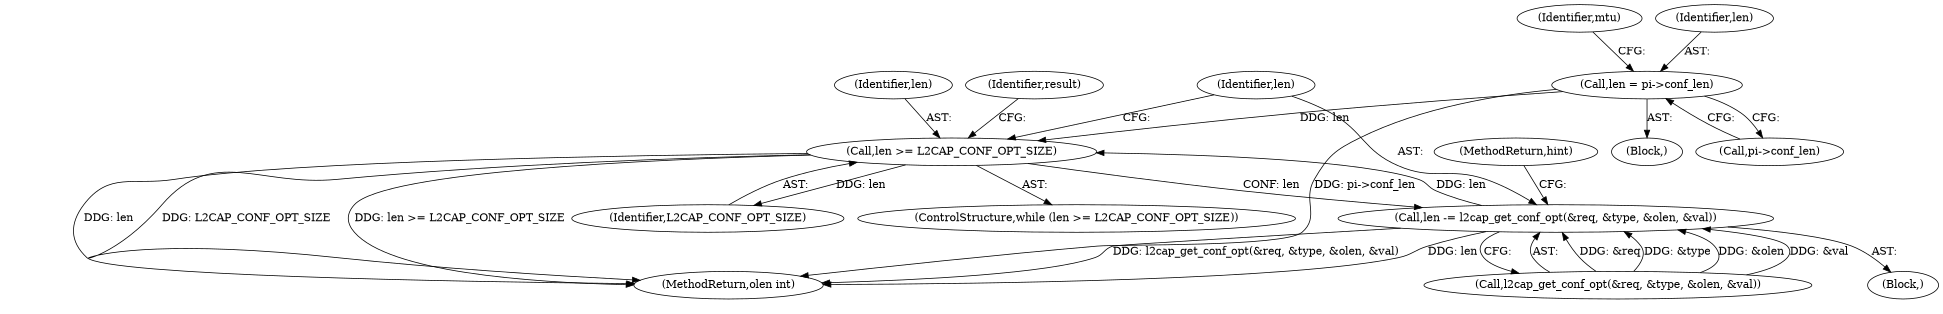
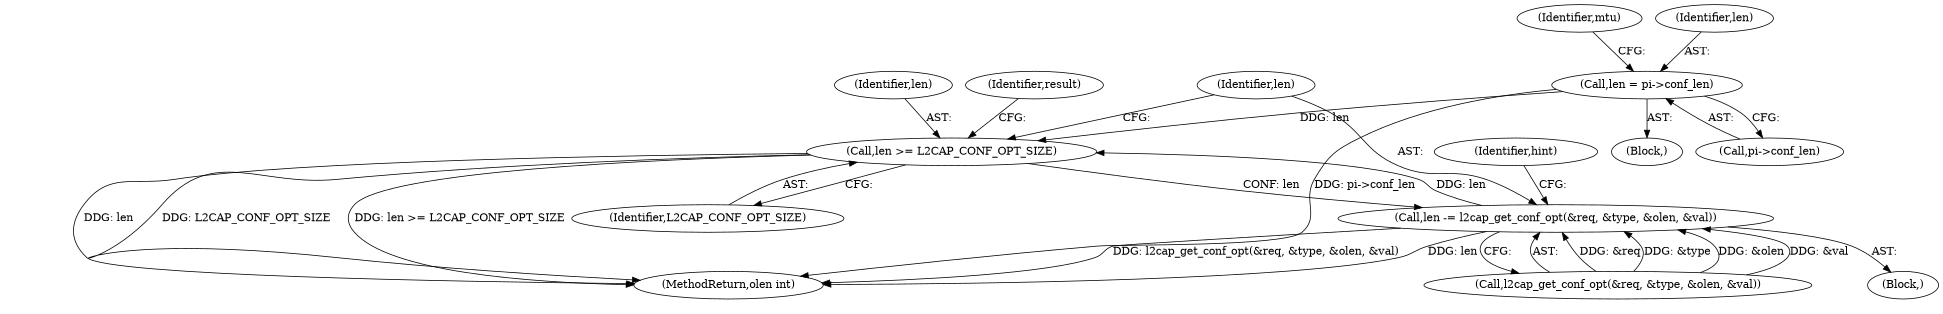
edge "(Call,pi->conf_len)" -> "(Call,len = pi->conf_len)": label "CFG: " -> "AST: "
node "(MethodReturn,hint)": label "(MethodReturn,hint)" -> "(Identifier,hint)"
edge "(Call,len >= L2CAP_CONF_OPT_SIZE)" -> "(Identifier,L2CAP_CONF_OPT_SIZE)": label "DDG: len" -> "CFG: "
node "(ControlStructure,while (len >= L2CAP_CONF_OPT_SIZE))": removed
